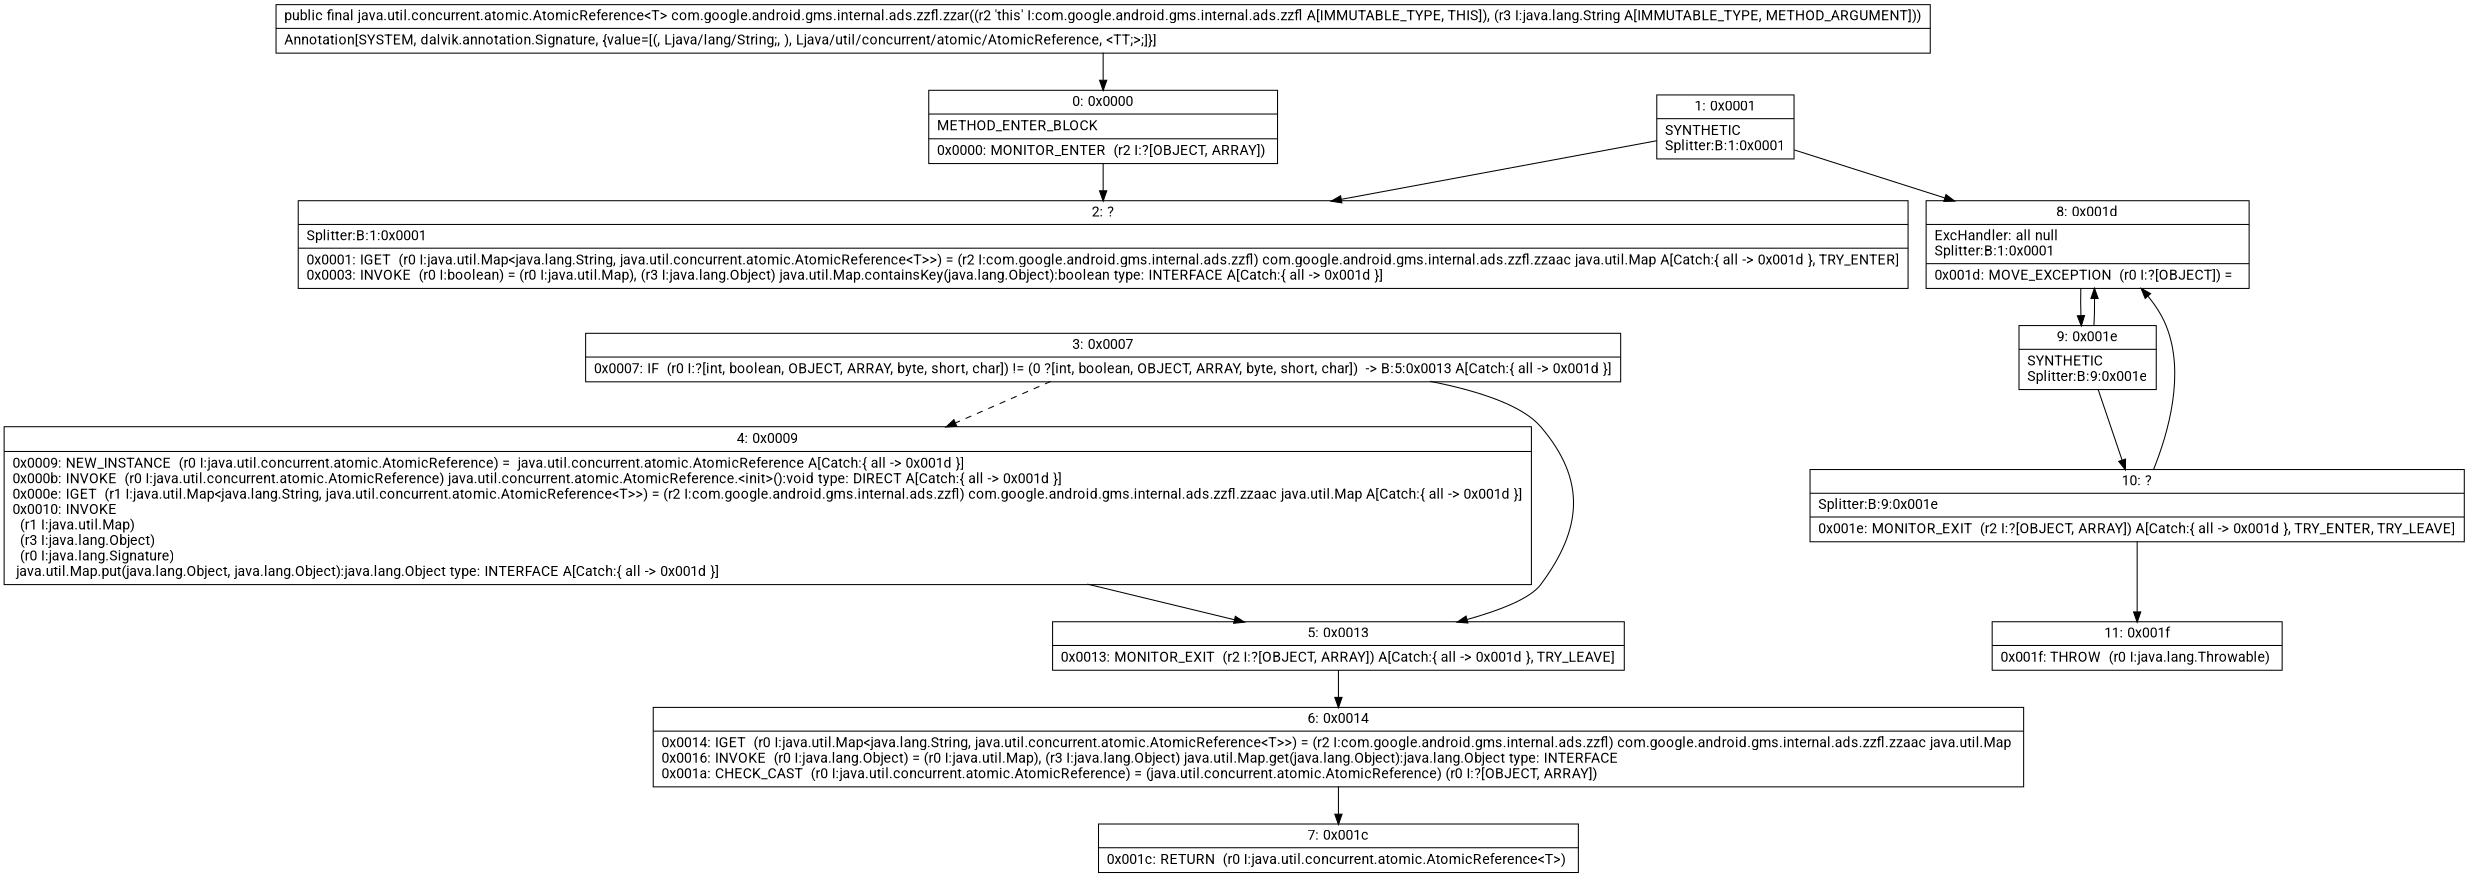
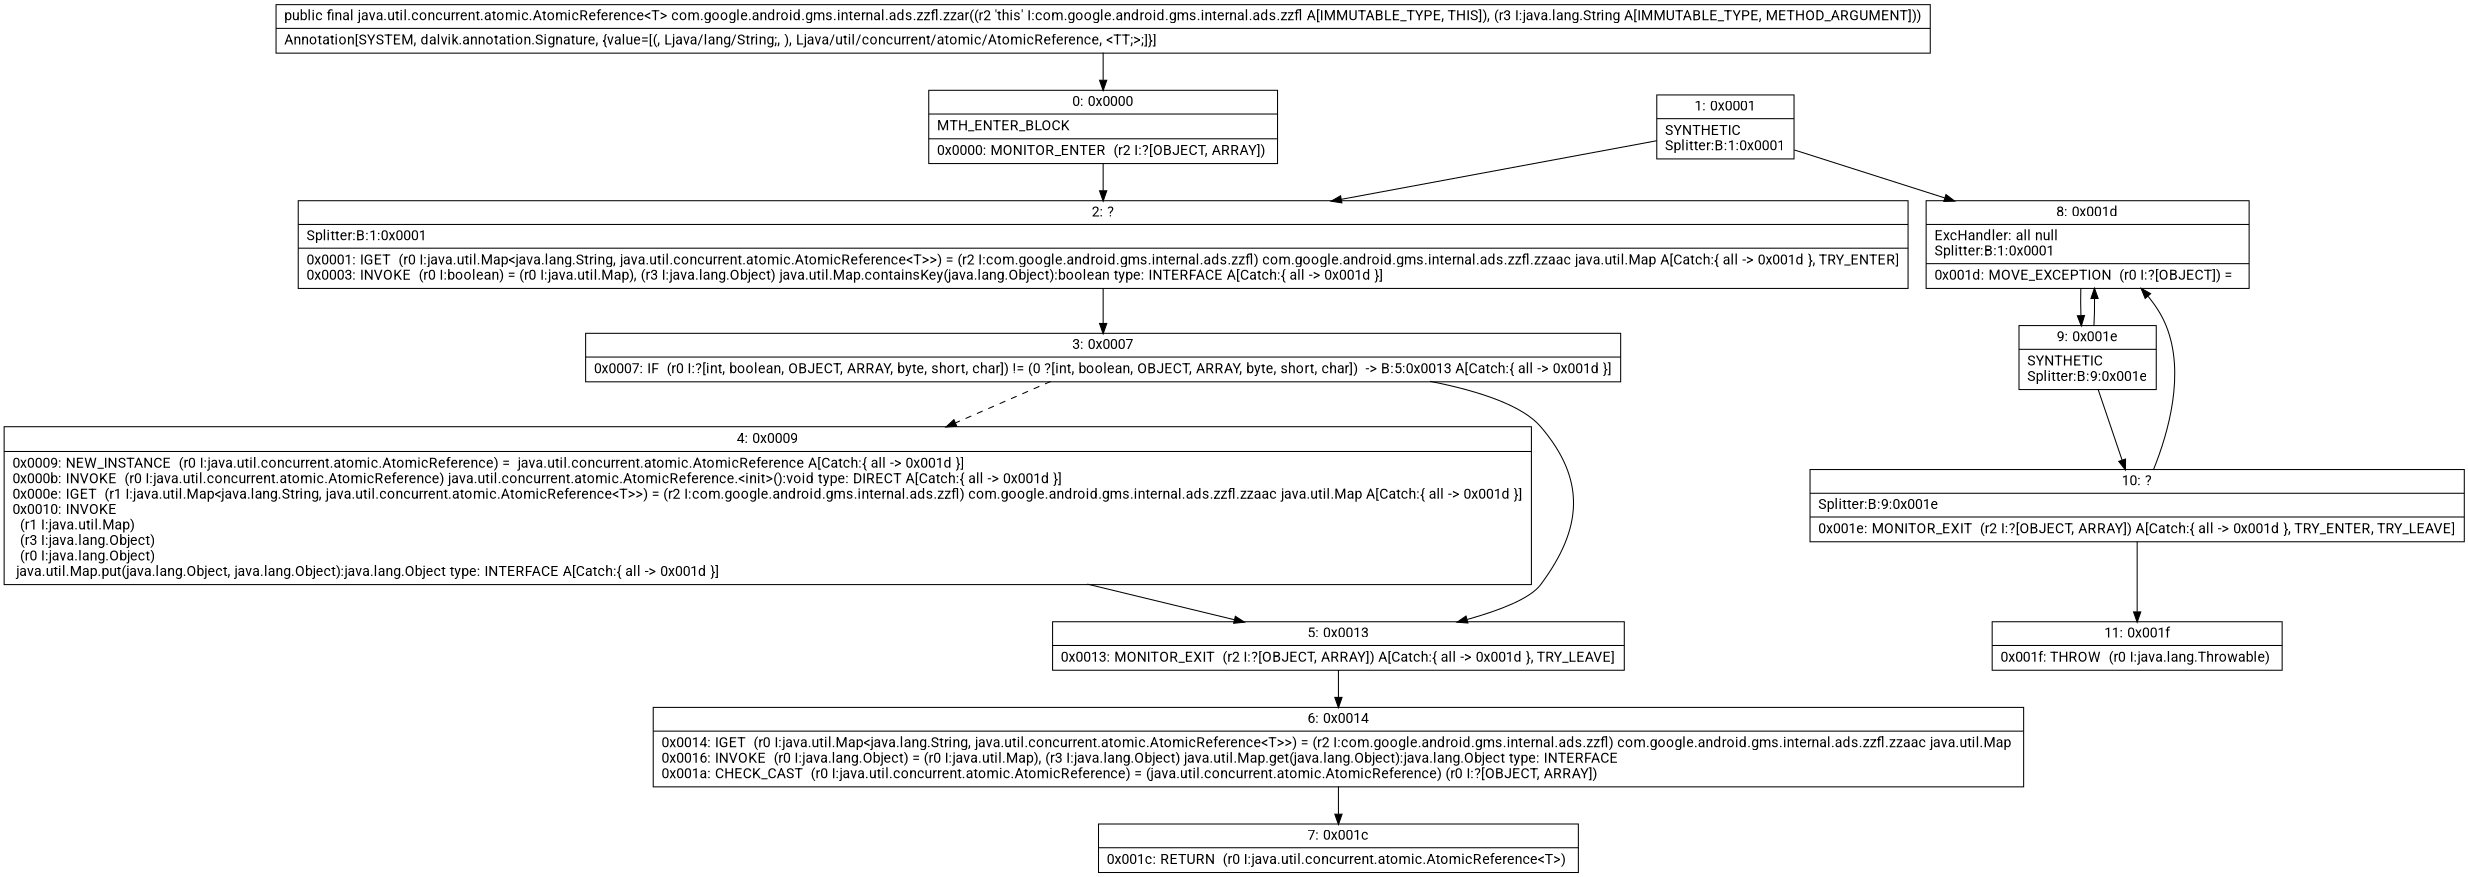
node "0: 0x0000": text "METHOD_ENTER_BLOCK" -> "MTH_ENTER_BLOCK"
edge "2: ?" -> "3: 0x0007": added
node "4: 0x0009": text "(r0 I:java.lang.Signature)" -> "(r0 I:java.lang.Object)"
